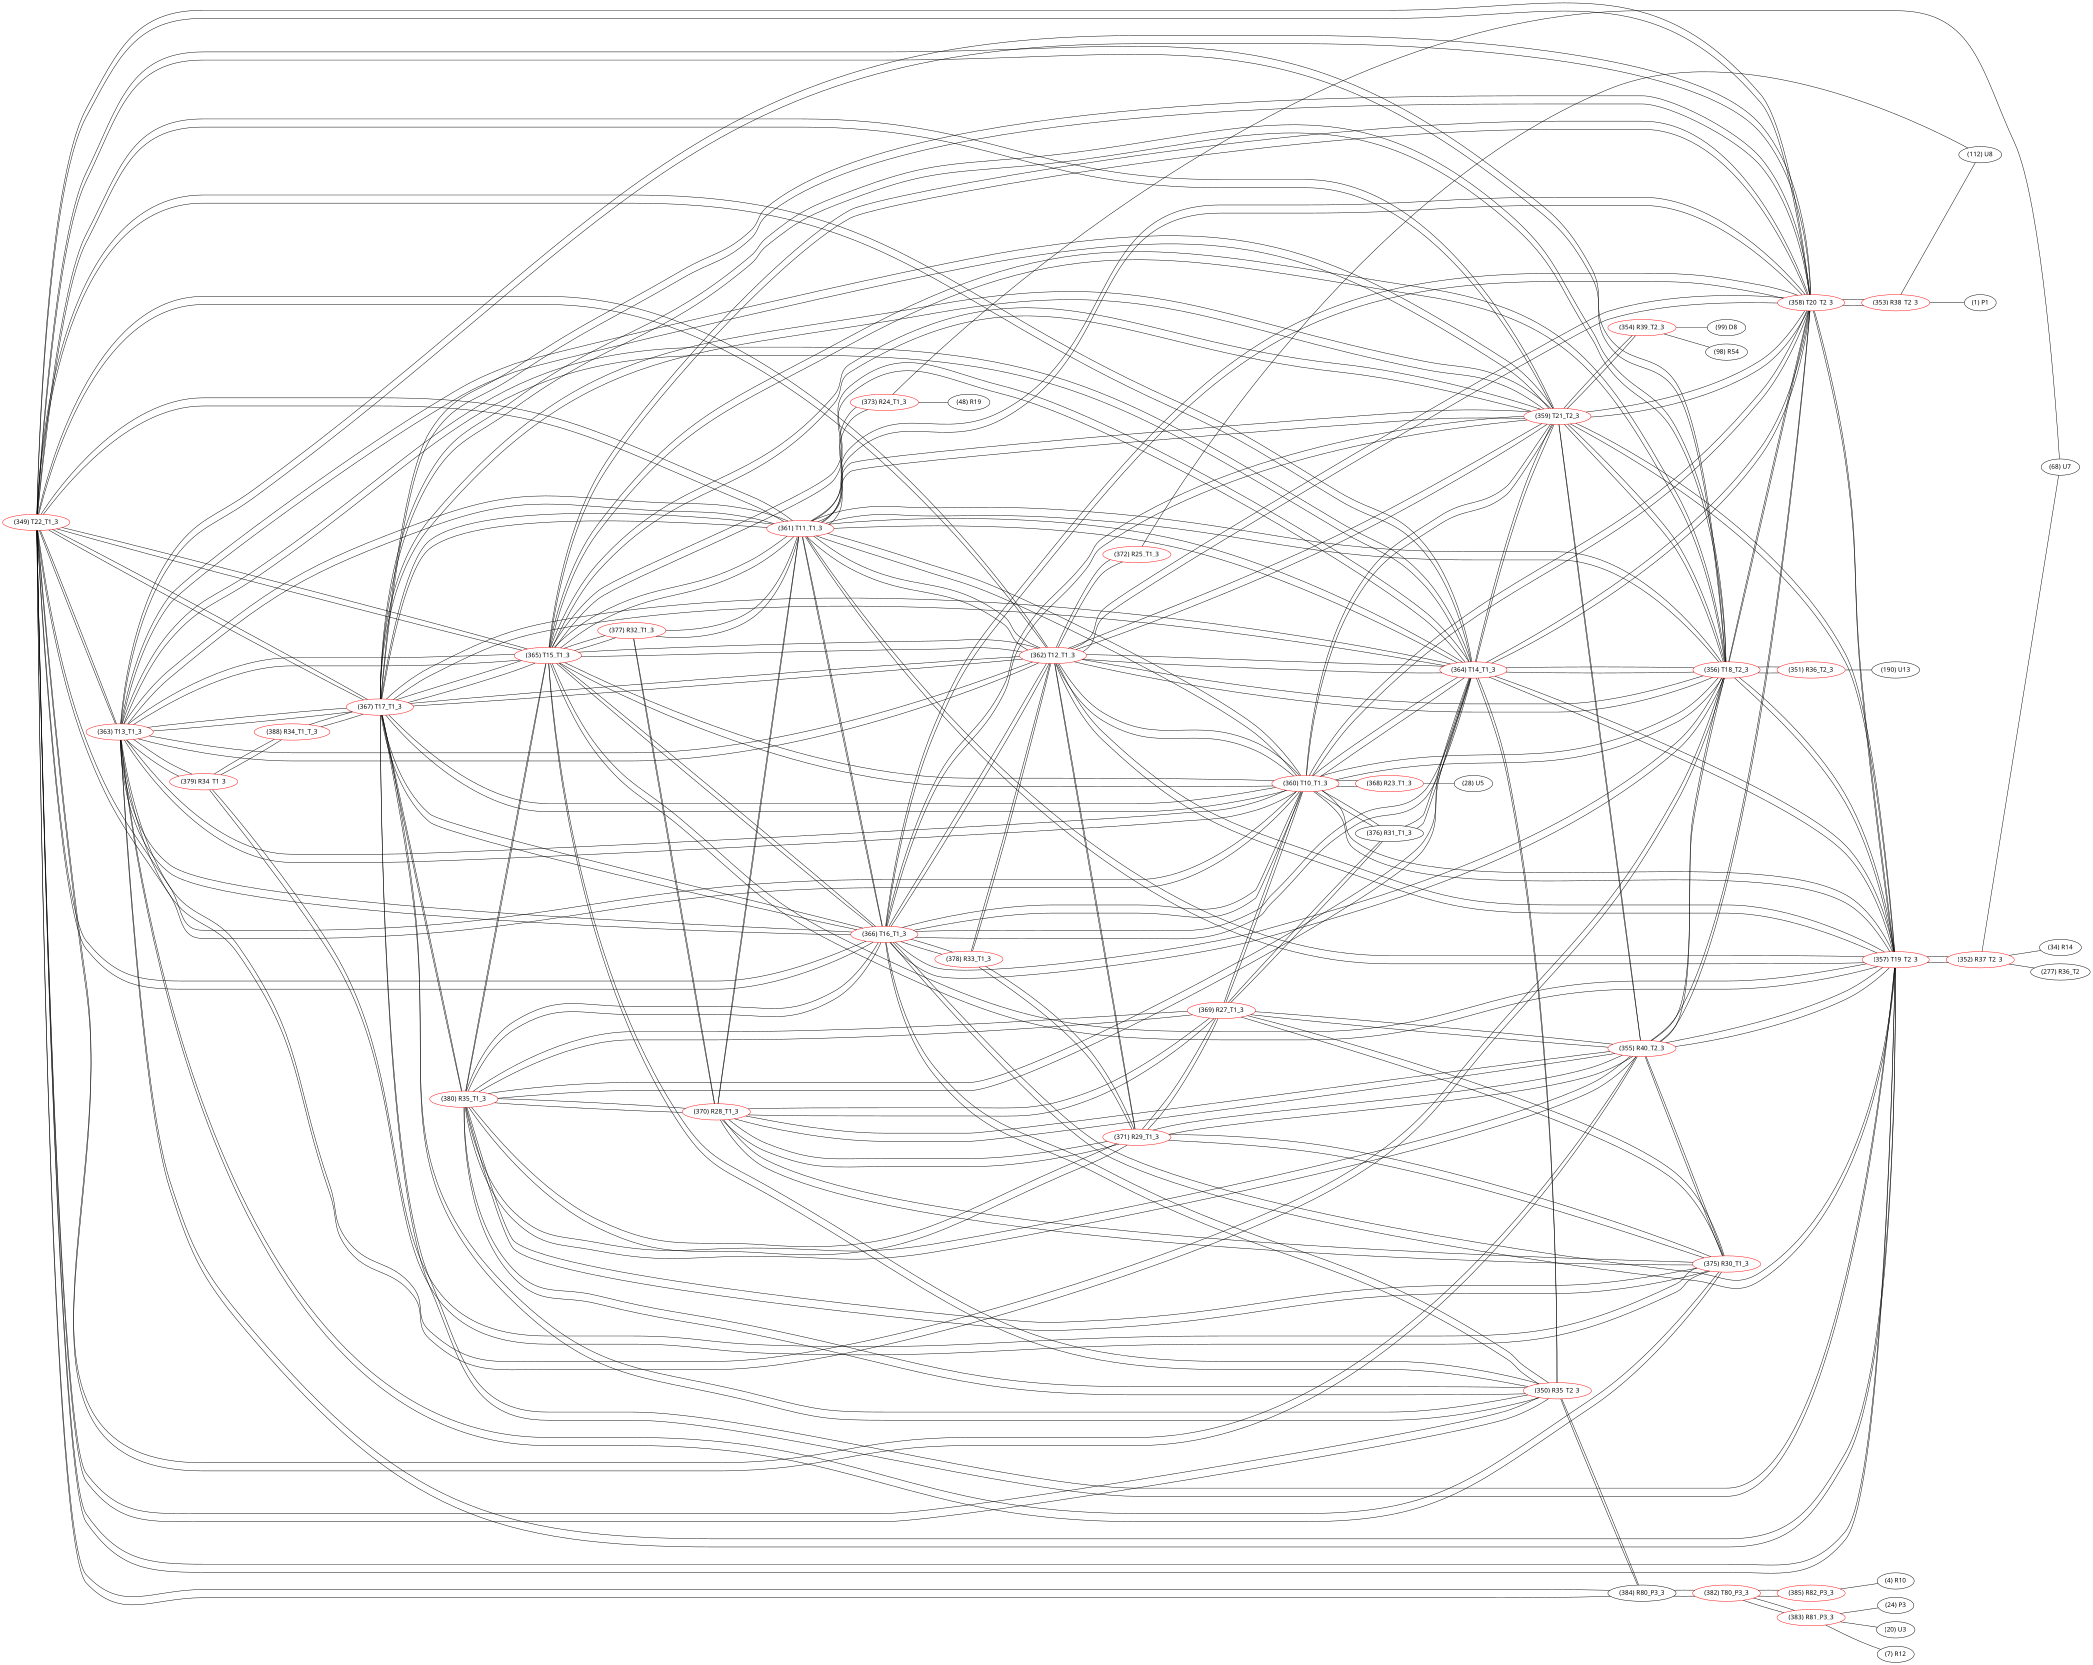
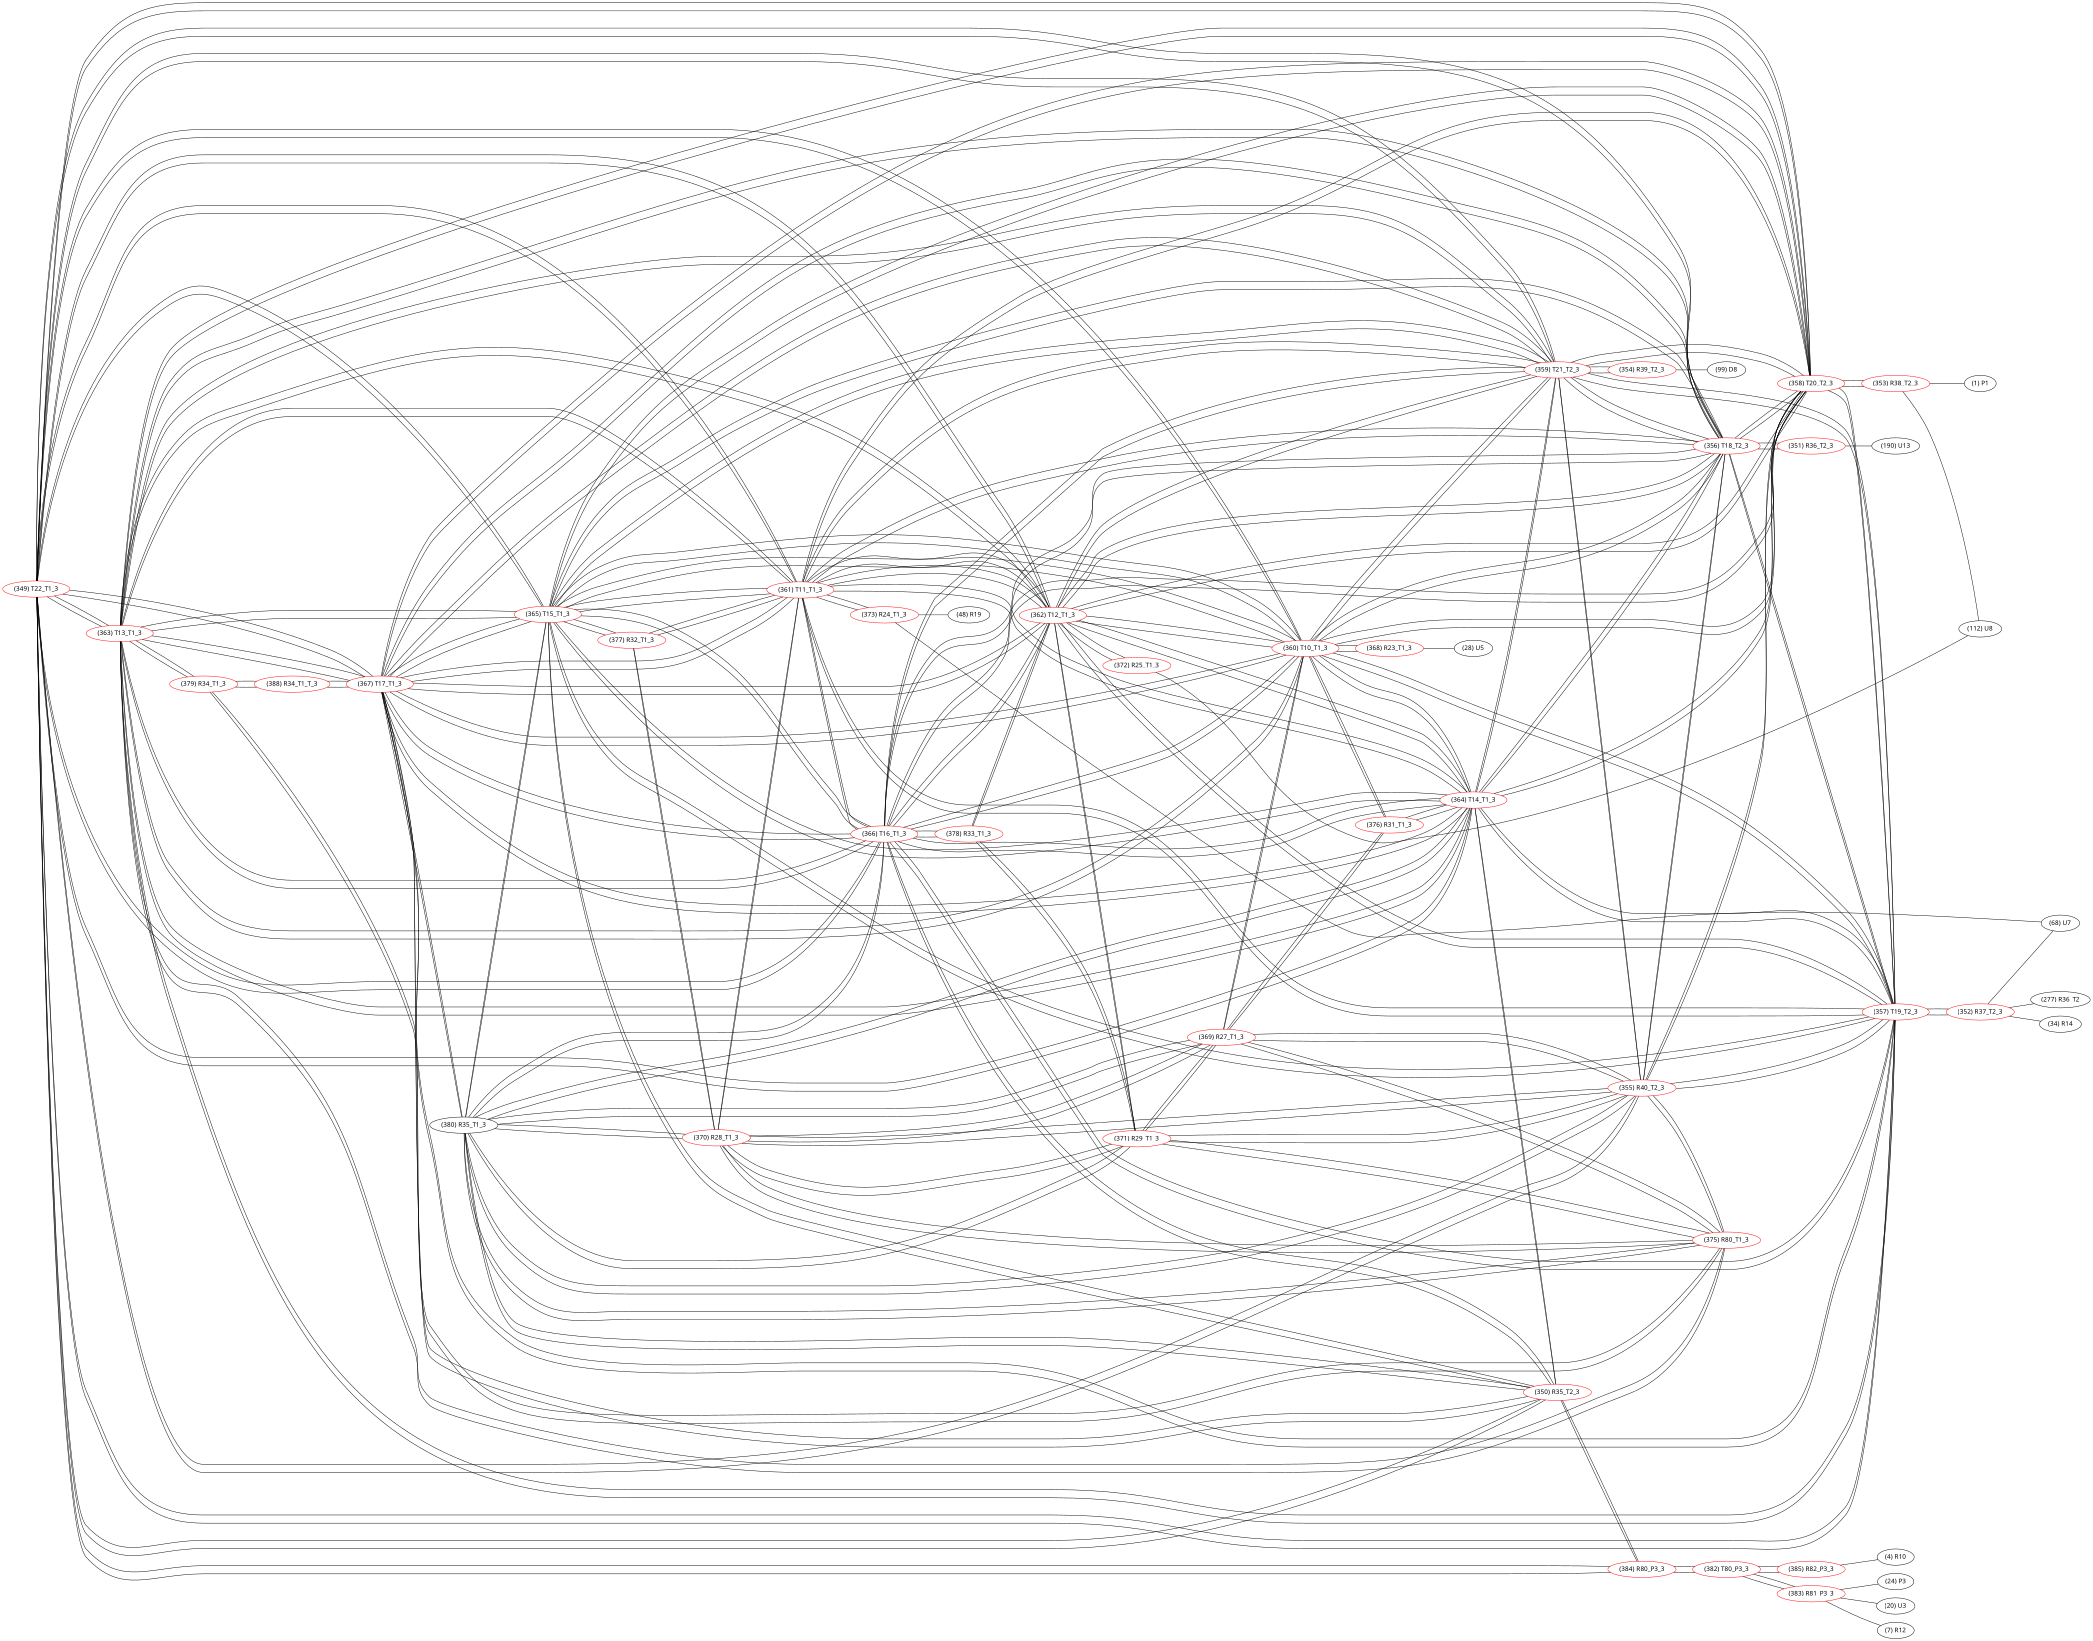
node "(98) R54": removed
node "(376) R31_T1_3": color black -> red
node "(380) R35_T1_3": color red -> black
node "(375) R30_T1_3": label "(375) R30_T1_3" -> "(375) R80_T1_3"
node "(384) R80_P3_3": color black -> red
